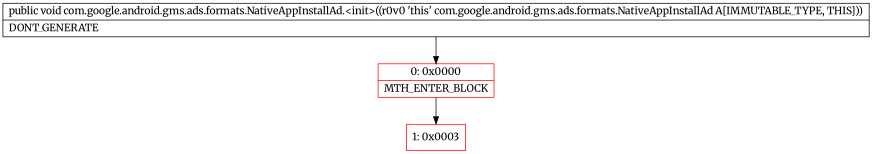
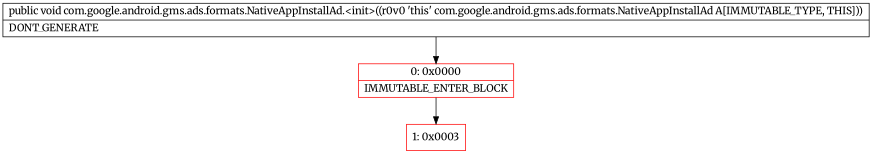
node "0: 0x0000": text "MTH_ENTER_BLOCK" -> "IMMUTABLE_ENTER_BLOCK"
